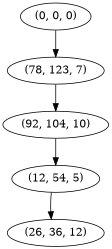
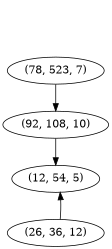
node "(0, 0, 0)": removed
node "(78, 123, 7)": label "(78, 123, 7)" -> "(78, 523, 7)"
node "(92, 104, 10)": label "(92, 104, 10)" -> "(92, 108, 10)"
edge "(12, 54, 5)" -> "(26, 36, 12)": reversed
